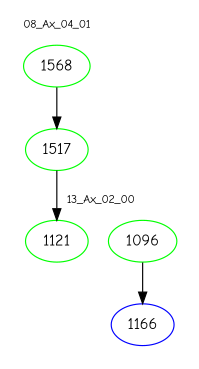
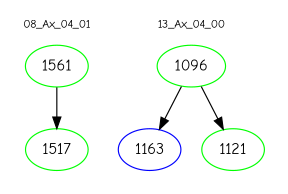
node "1568": label "1568" -> "1561"
edge "1517" -> "1121": now "1096" -> "1121"
cluster "13_Ax_02_00": label "13_Ax_02_00" -> "13_Ax_04_00"
node "1166": label "1166" -> "1163"
